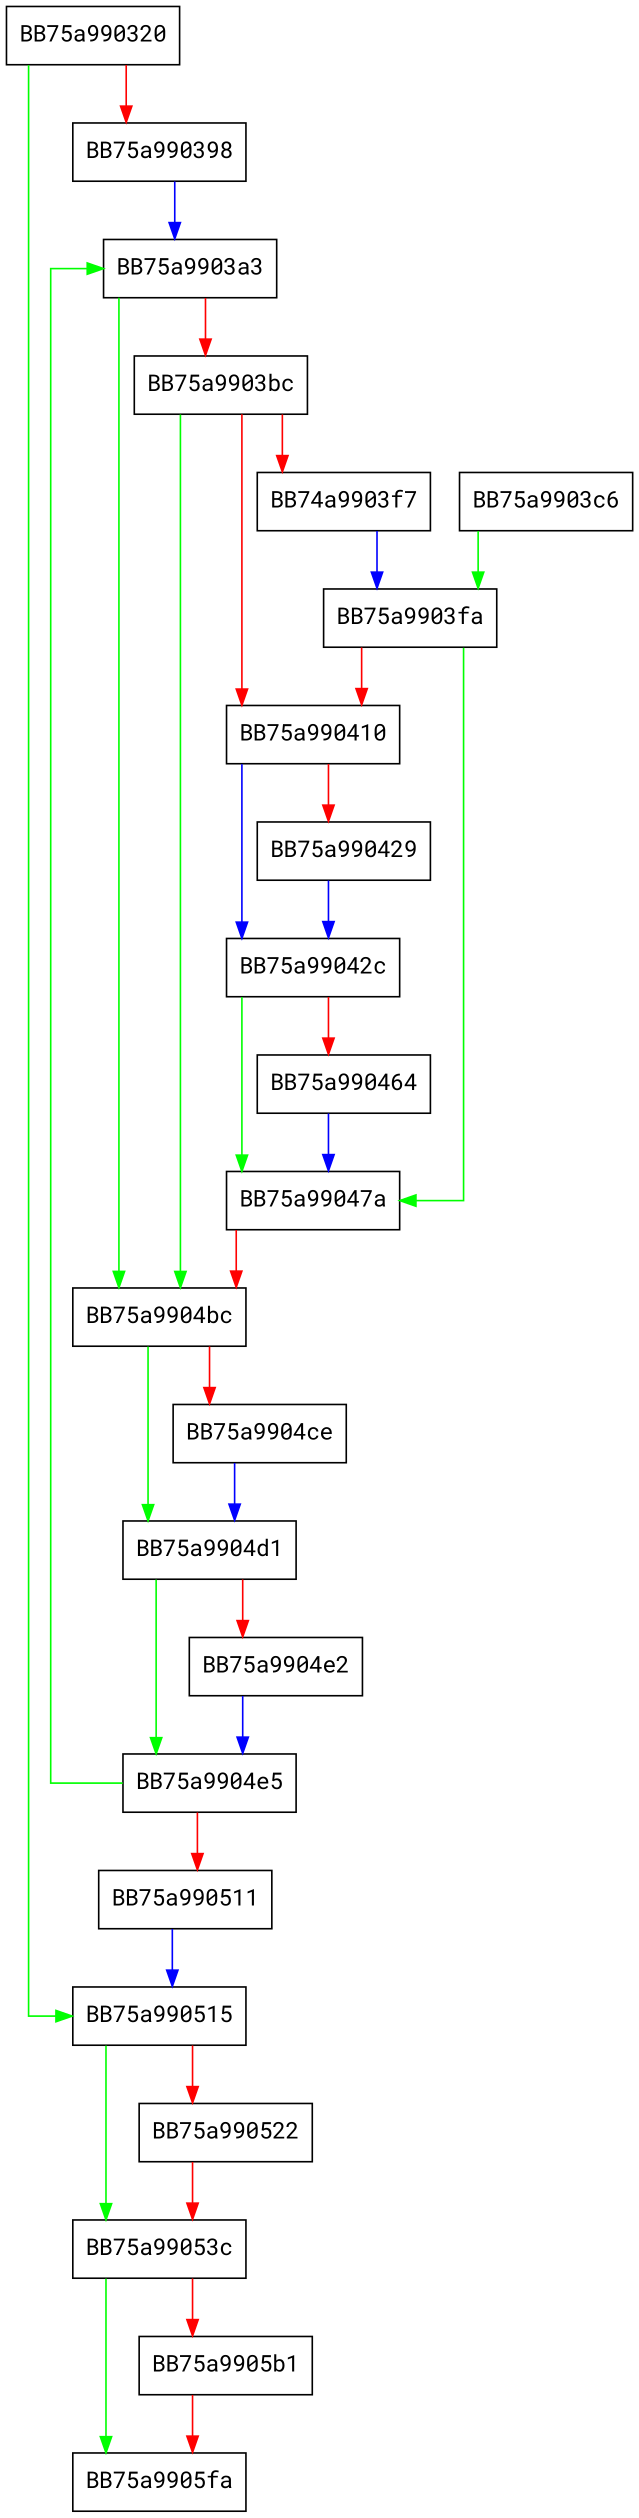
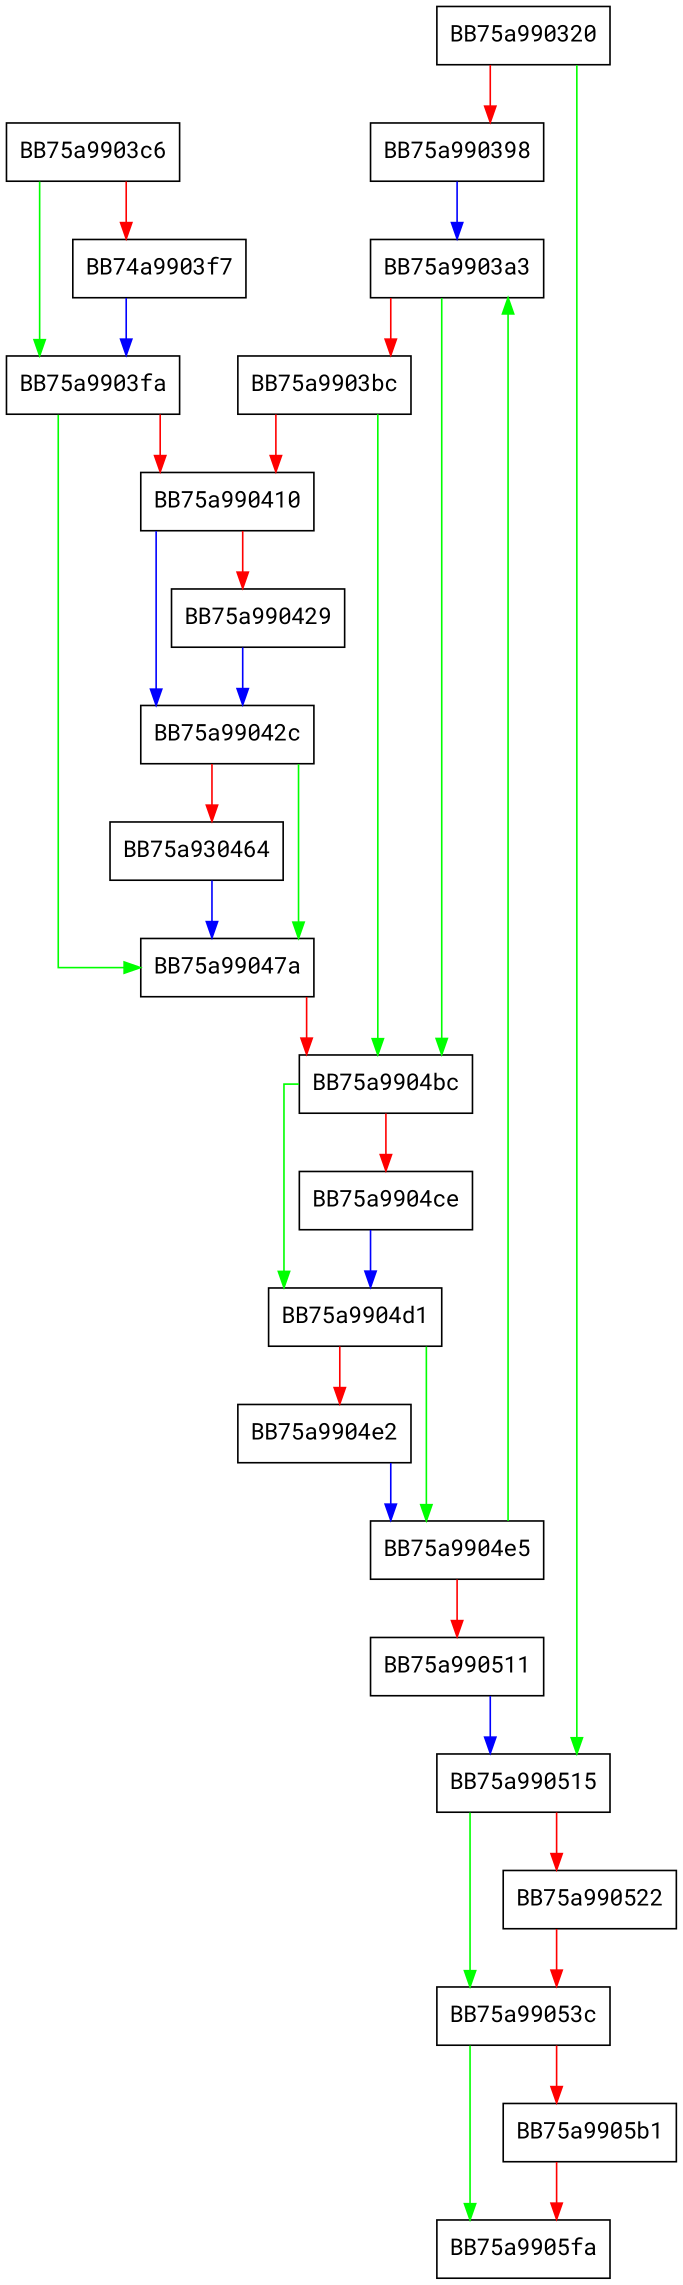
edge "BB75a9903bc" -> "BB74a9903f7": now "BB75a9903c6" -> "BB74a9903f7"
node "BB75a990464": label "BB75a990464" -> "BB75a930464"
